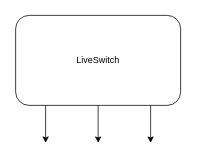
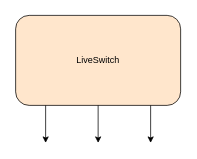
node "LiveSwitch": fillcolor #ffffff -> #ffe6cc
